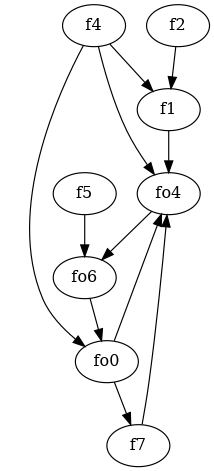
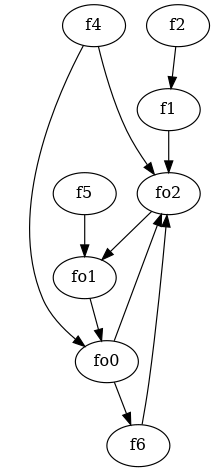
edge "f4" -> "f1": removed
node "fo4": label "fo4" -> "fo2"
node "fo6": label "fo6" -> "fo1"
node "f7": label "f7" -> "f6"
